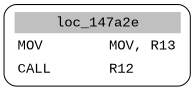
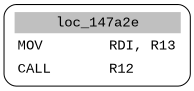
node "loc_147a2e": text "MOV        MOV, R13" -> "MOV        RDI, R13"
